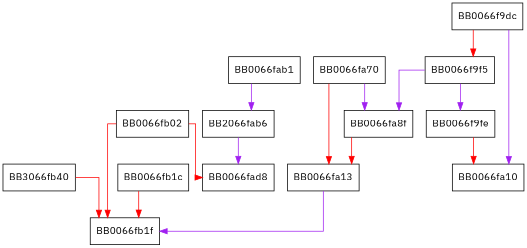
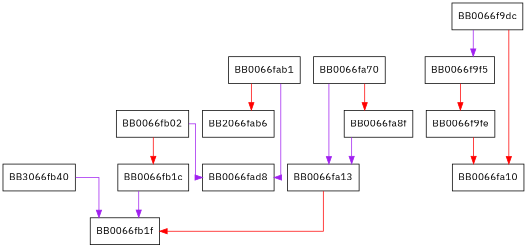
edge "BB0066f9dc" -> "BB0066f9f5": color red -> purple
edge "BB0066f9f5" -> "BB0066fa8f": removed
edge "BB0066fab1" -> "BB2066fab6": color purple -> red
edge "BB0066fa70" -> "BB0066fa8f": color purple -> red
edge "BB0066f9f5" -> "BB0066f9fe": color purple -> red
edge "BB0066f9dc" -> "BB0066fa10": color purple -> red
edge "BB0066fa70" -> "BB0066fa13": color red -> purple
edge "BB2066fab6" -> "BB0066fad8": now "BB0066fab1" -> "BB0066fad8"
edge "BB0066fa8f" -> "BB0066fa13": color red -> purple
edge "BB0066fb02" -> "BB0066fad8": color red -> purple
edge "BB0066fb02" -> "BB0066fb1f": now "BB0066fb02" -> "BB0066fb1c"
edge "BB3066fb40" -> "BB0066fb1f": color red -> purple
edge "BB0066fb1c" -> "BB0066fb1f": color red -> purple
edge "BB0066fa13" -> "BB0066fb1f": color purple -> red
